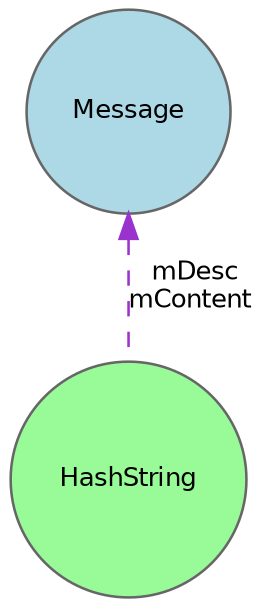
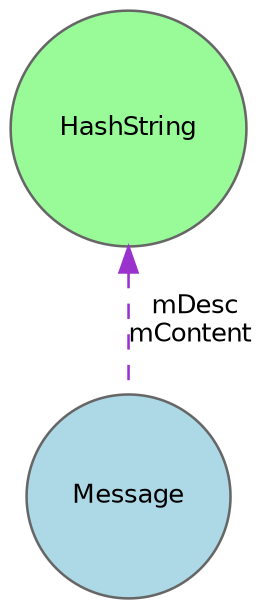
edge "HashString" -> "Message": reversed
